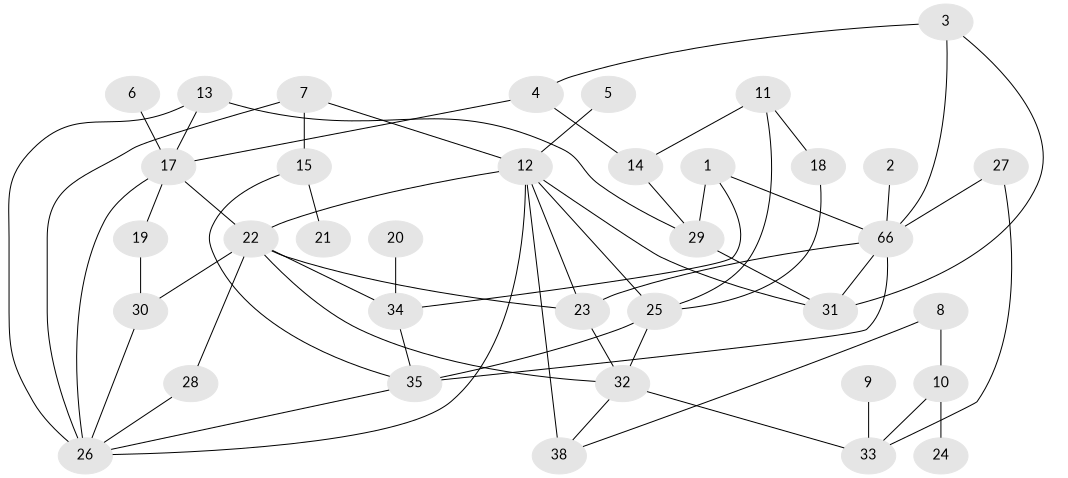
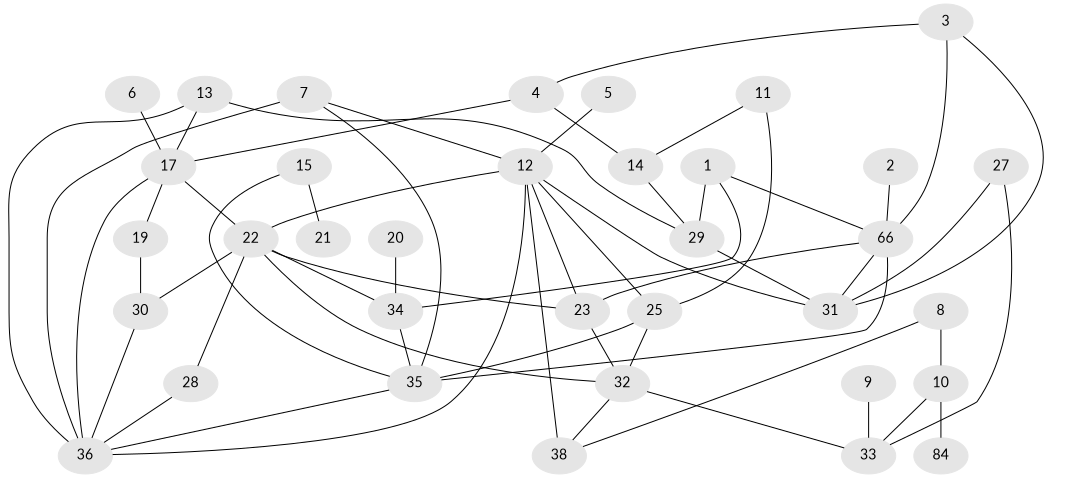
edge "7" -- "15": now "7" -- "35"
node "18": removed
edge "27" -- "66": now "27" -- "31"
node "26": label "26" -> "36"
node "24": label "24" -> "84"
